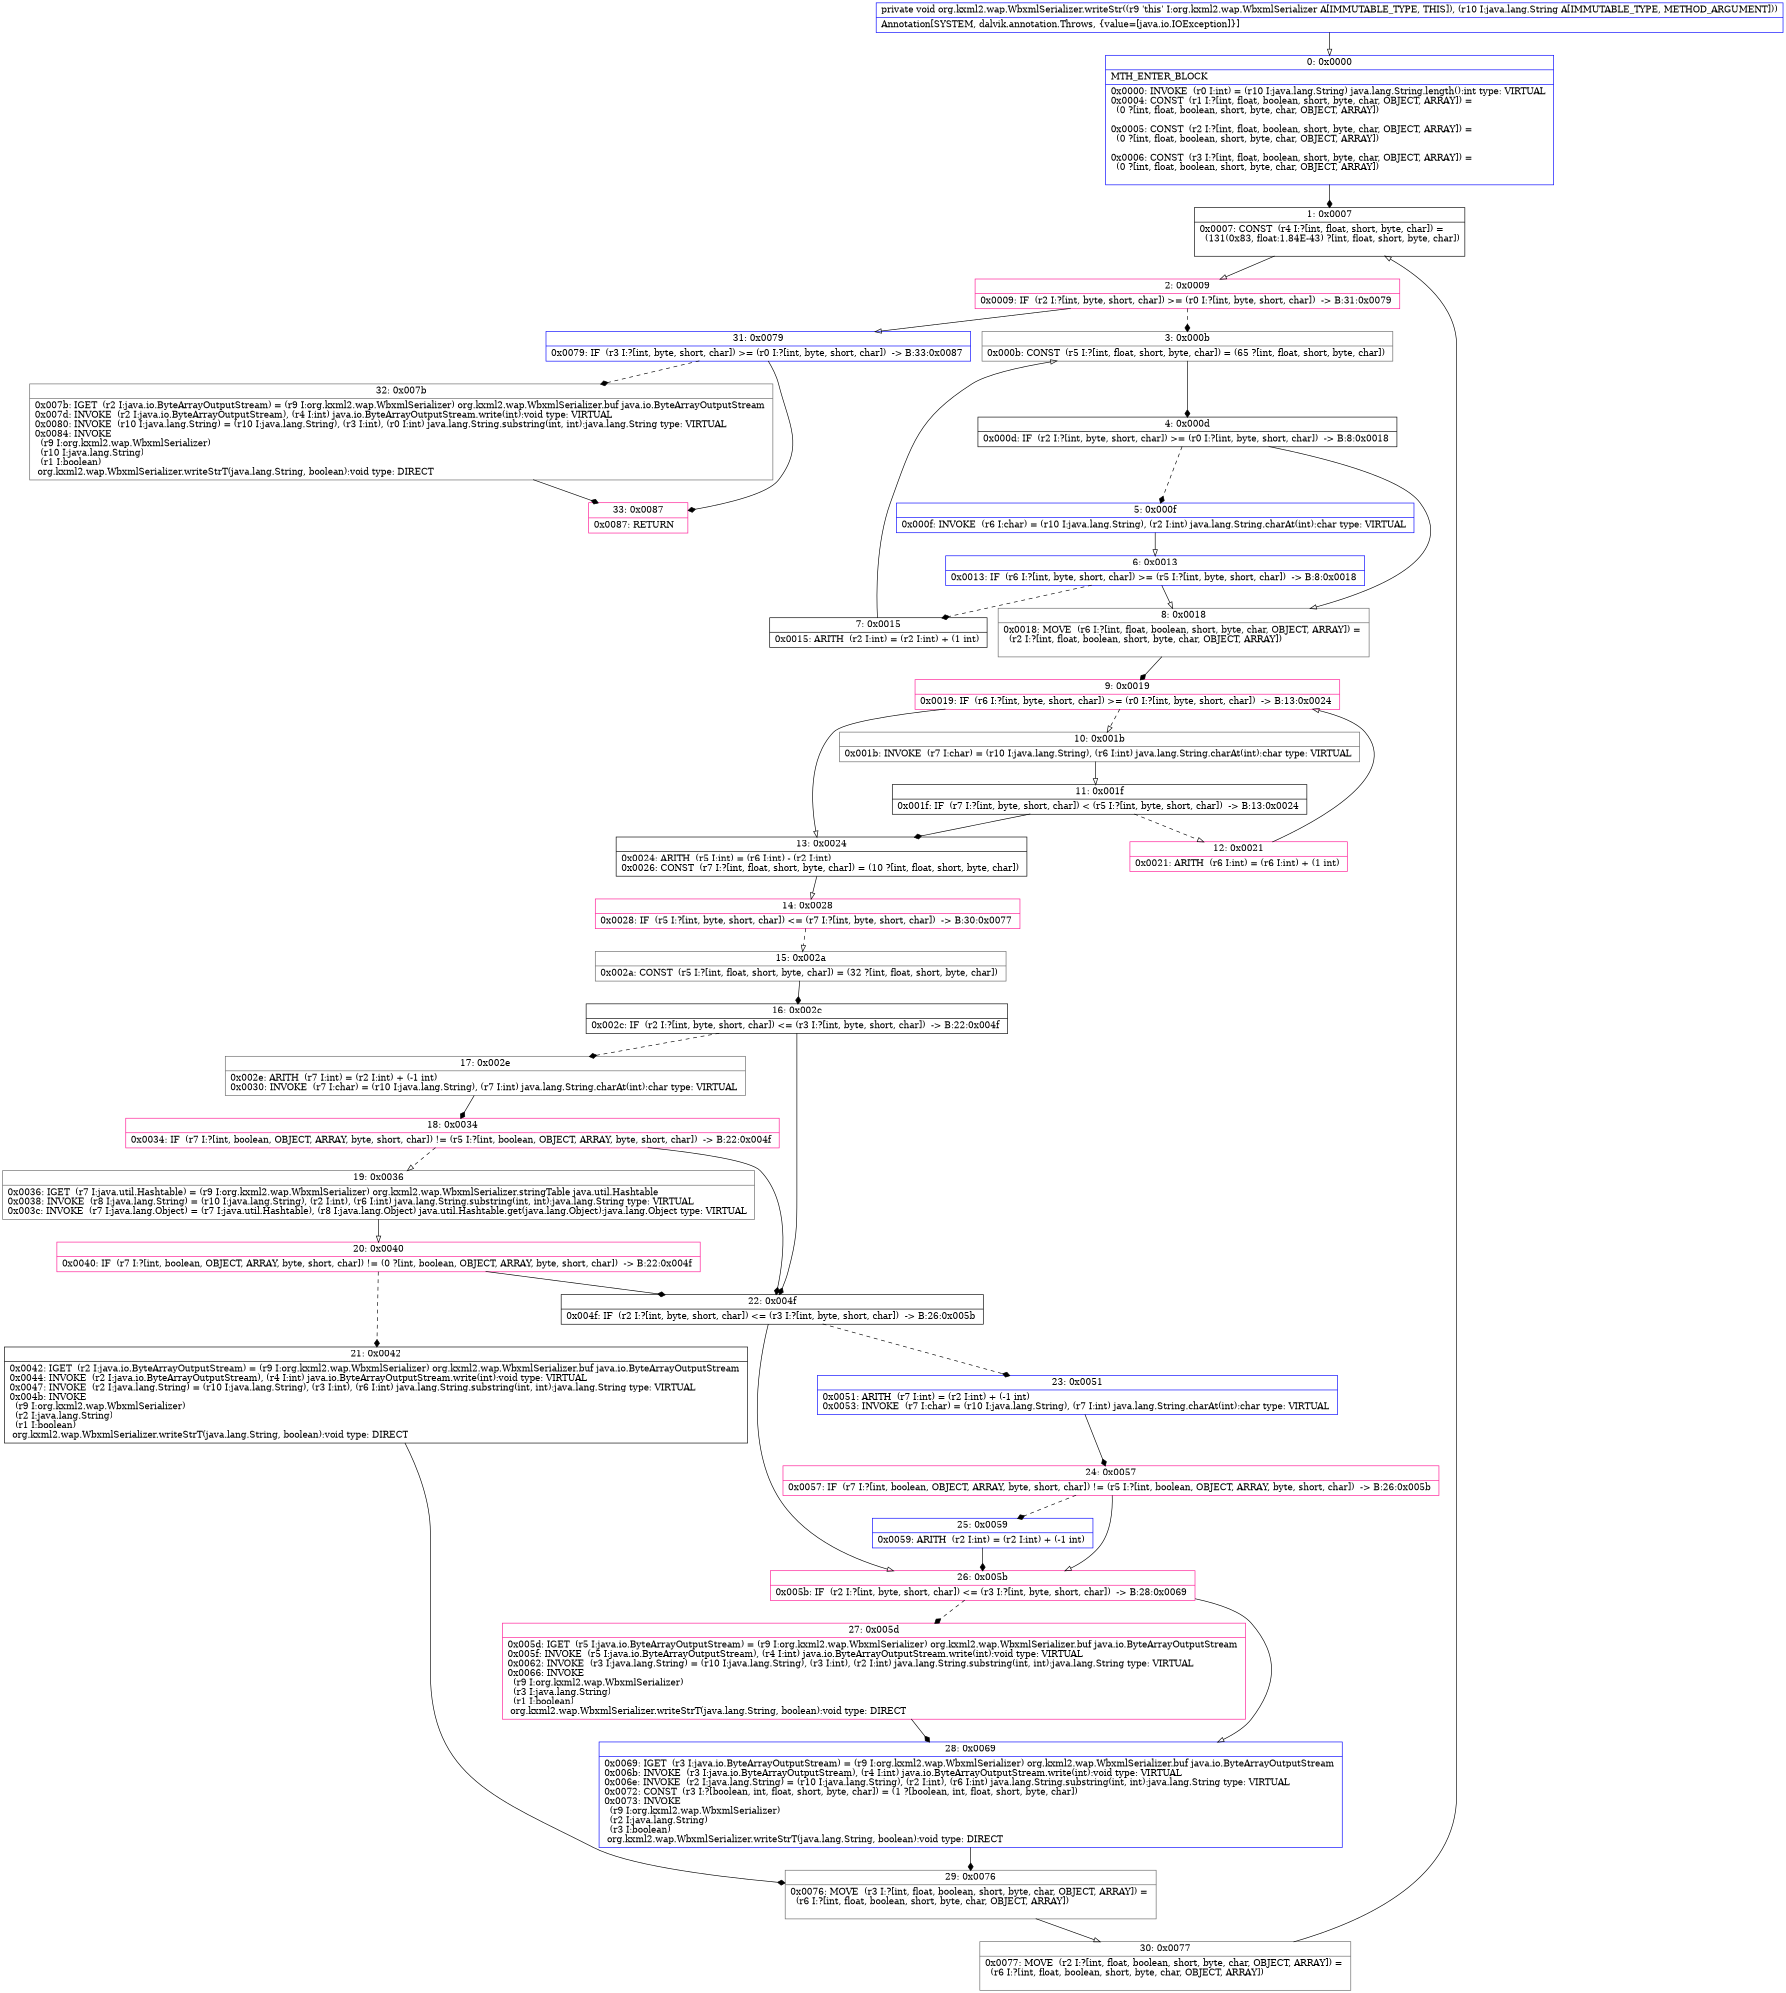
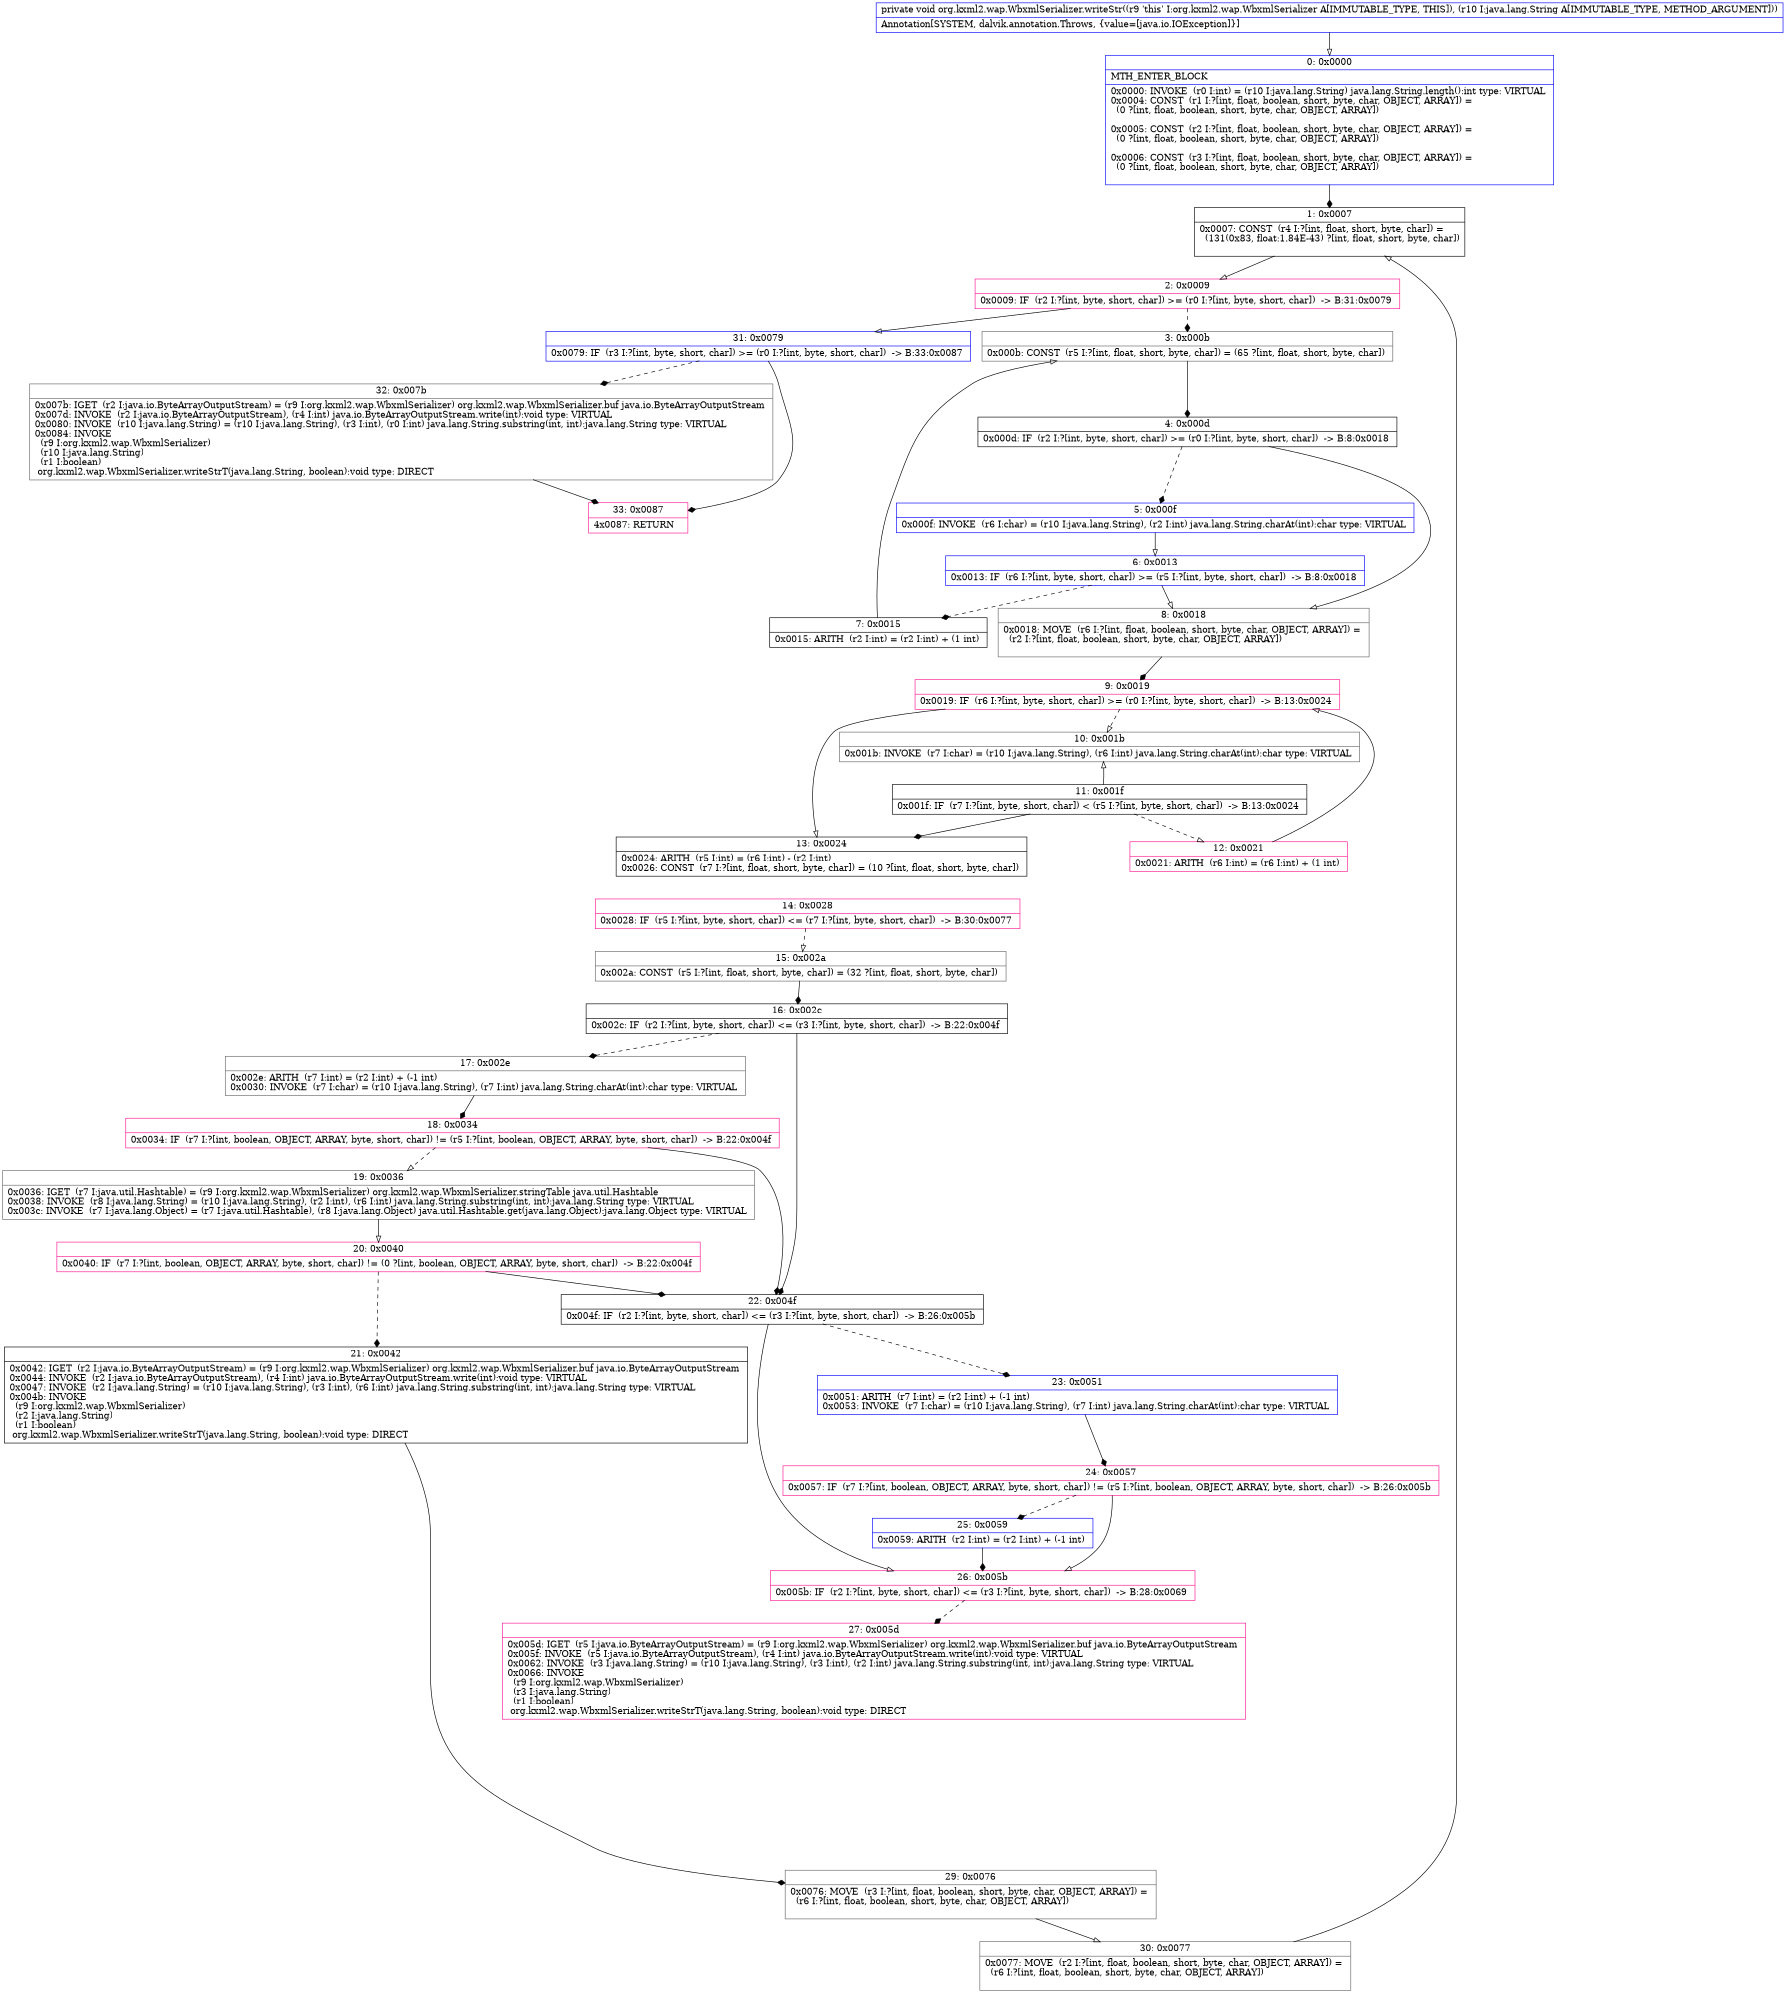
node "33: 0x0087": text "0x0087: RETURN" -> "4x0087: RETURN"
edge "10: 0x001b" -> "11: 0x001f": reversed
edge "13: 0x0024" -> "14: 0x0028": removed
node "28: 0x0069": removed
